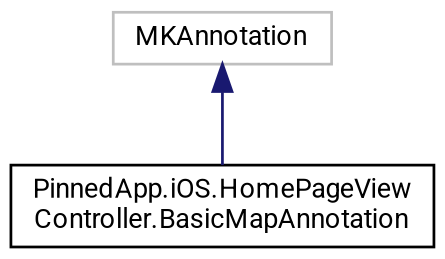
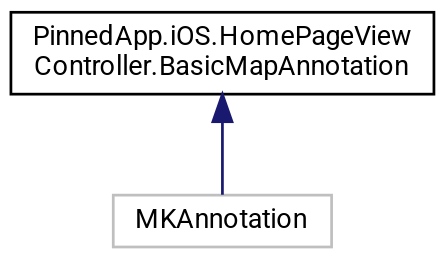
edge "PinnedApp.iOS.HomePageView Controller.BasicMapAnnotation" -> "MKAnnotation": reversed
